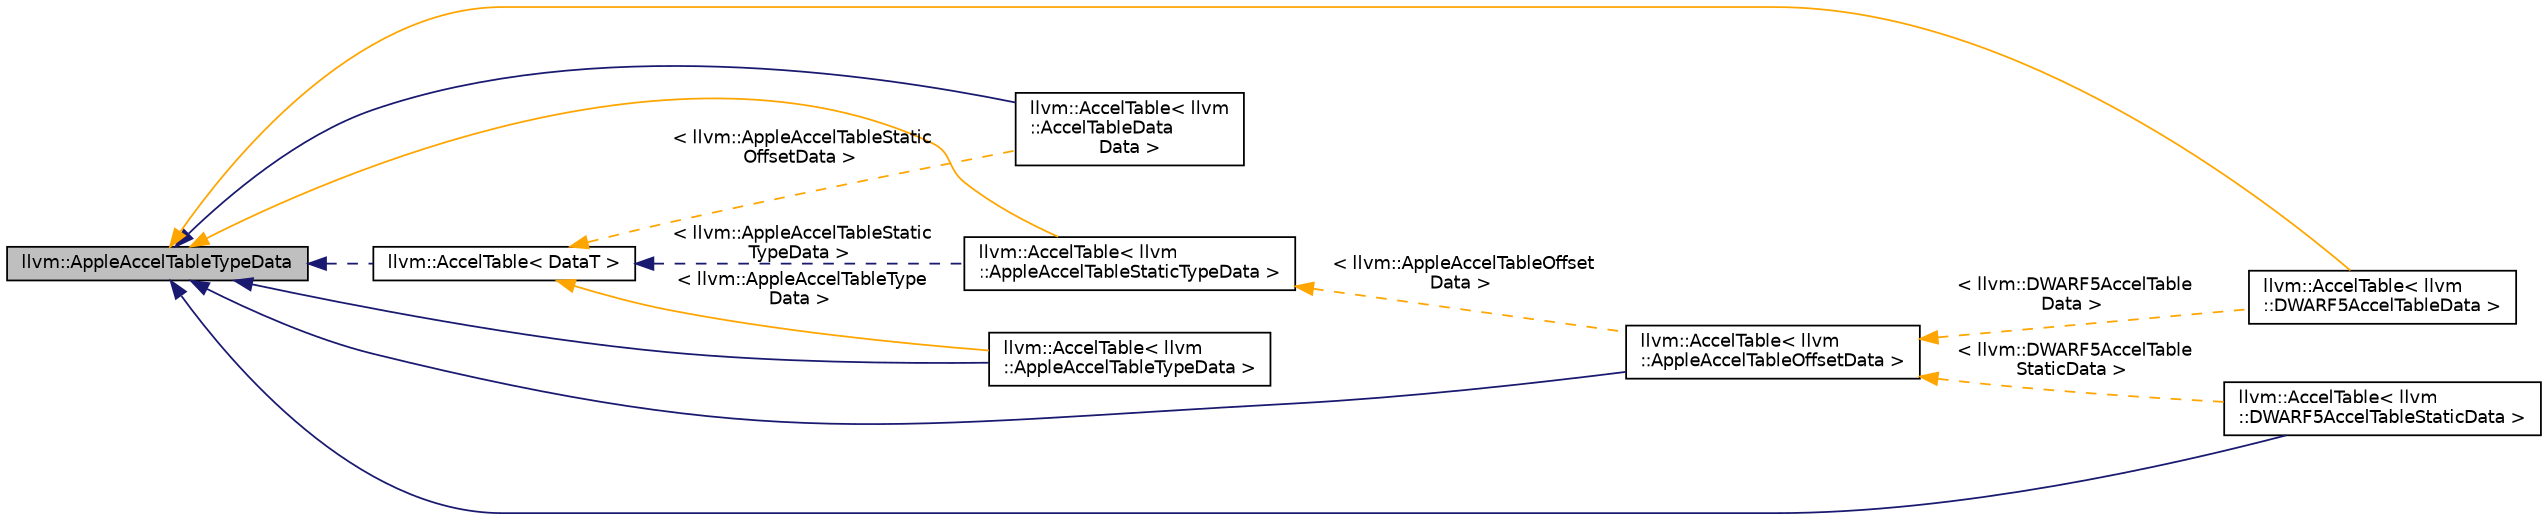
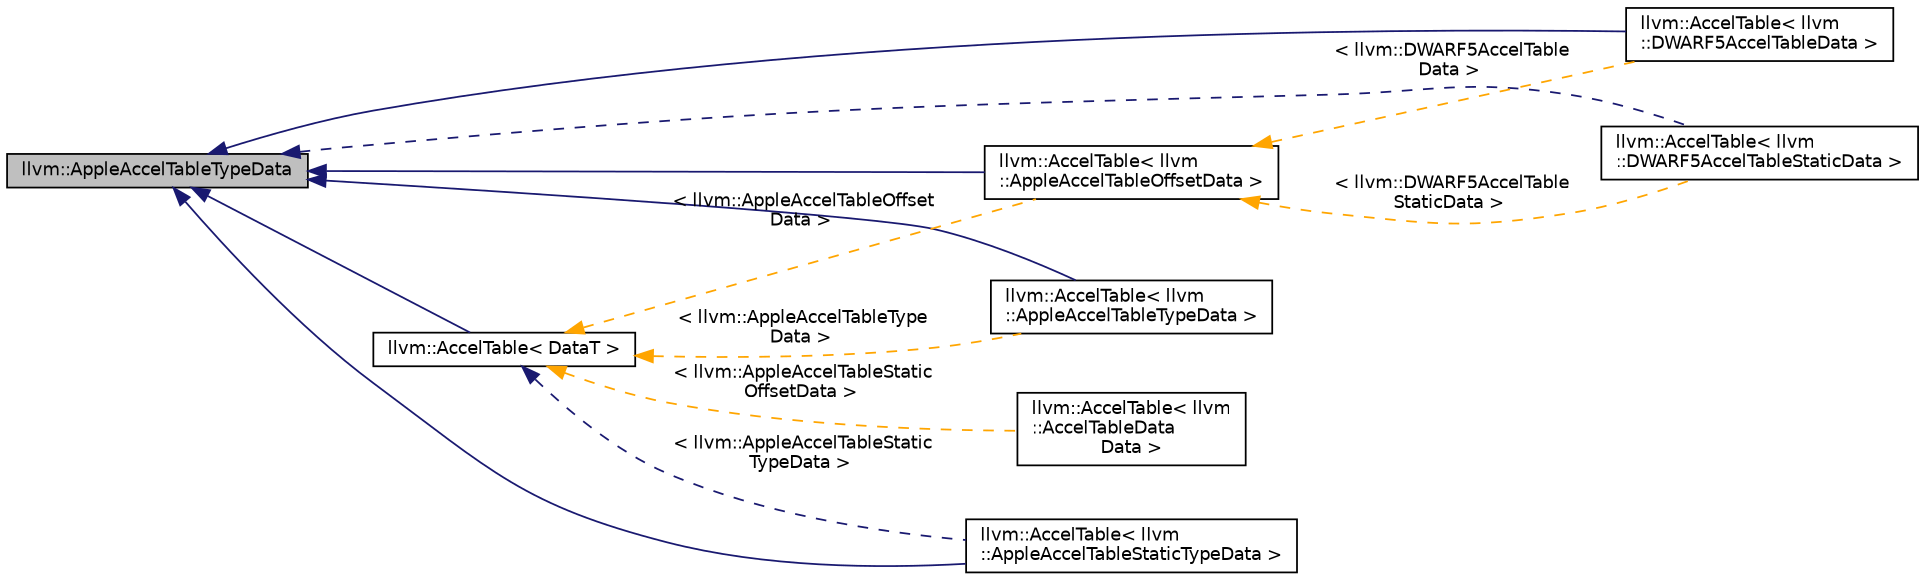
edge "llvm::AccelTable< llvm ::DWARF5AccelTableData >" -> "llvm::AppleAccelTableTypeData": color orange -> midnightblue
edge "llvm::AccelTable< llvm ::AccelTableData Data >" -> "llvm::AppleAccelTableTypeData": removed
edge "llvm::AccelTable< llvm ::AppleAccelTableStaticTypeData >" -> "llvm::AppleAccelTableTypeData": color orange -> midnightblue
edge "llvm::AccelTable< DataT >" -> "llvm::AppleAccelTableTypeData": style dashed -> solid
edge "llvm::AccelTable< llvm ::AppleAccelTableOffsetData >" -> "llvm::AccelTable< llvm ::AppleAccelTableStaticTypeData >": now "llvm::AccelTable< llvm ::AppleAccelTableOffsetData >" -> "llvm::AccelTable< DataT >"
edge "llvm::AccelTable< llvm ::AppleAccelTableTypeData >" -> "llvm::AccelTable< DataT >": style solid -> dashed
edge "llvm::AccelTable< llvm ::DWARF5AccelTableStaticData >" -> "llvm::AppleAccelTableTypeData": style solid -> dashed
